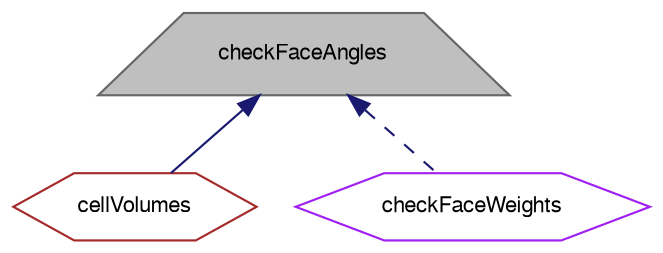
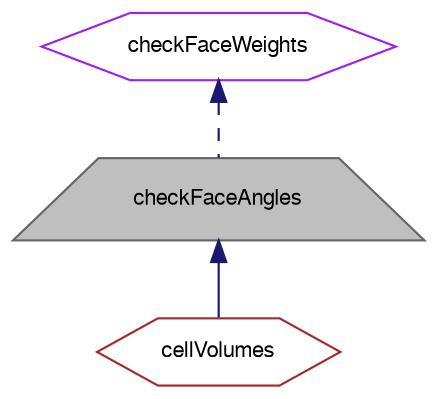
edge "checkFaceWeights" -> "checkFaceAngles": reversed
